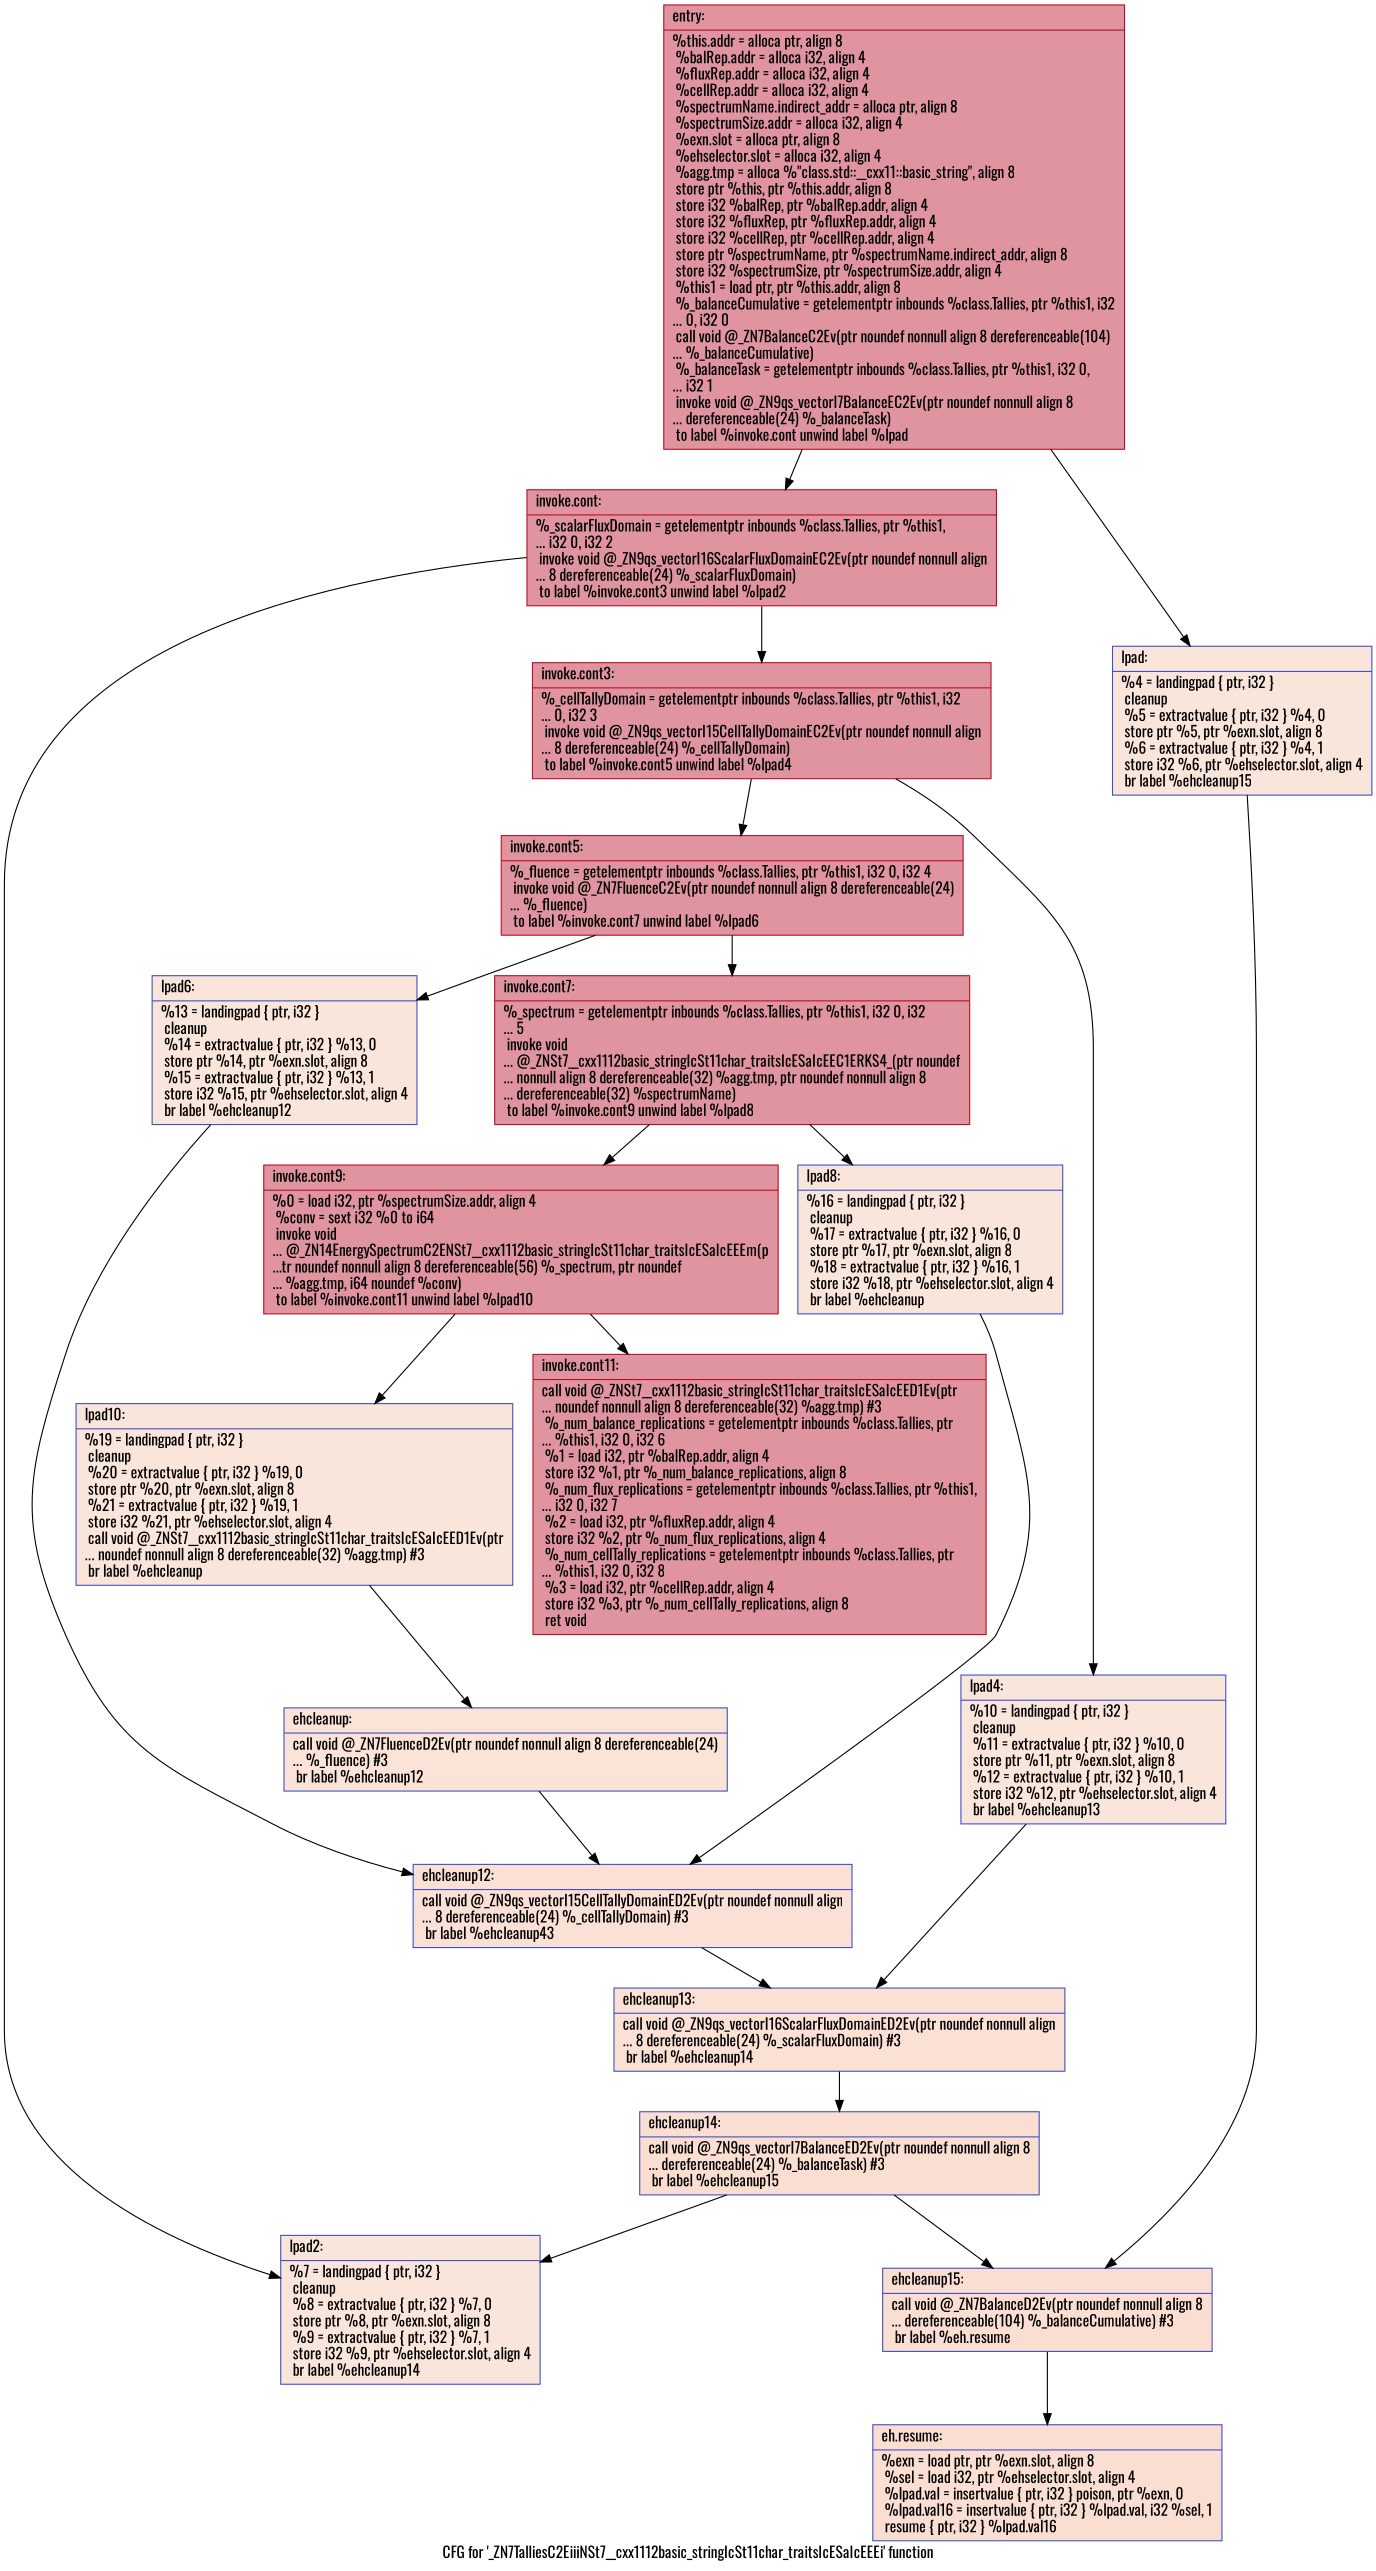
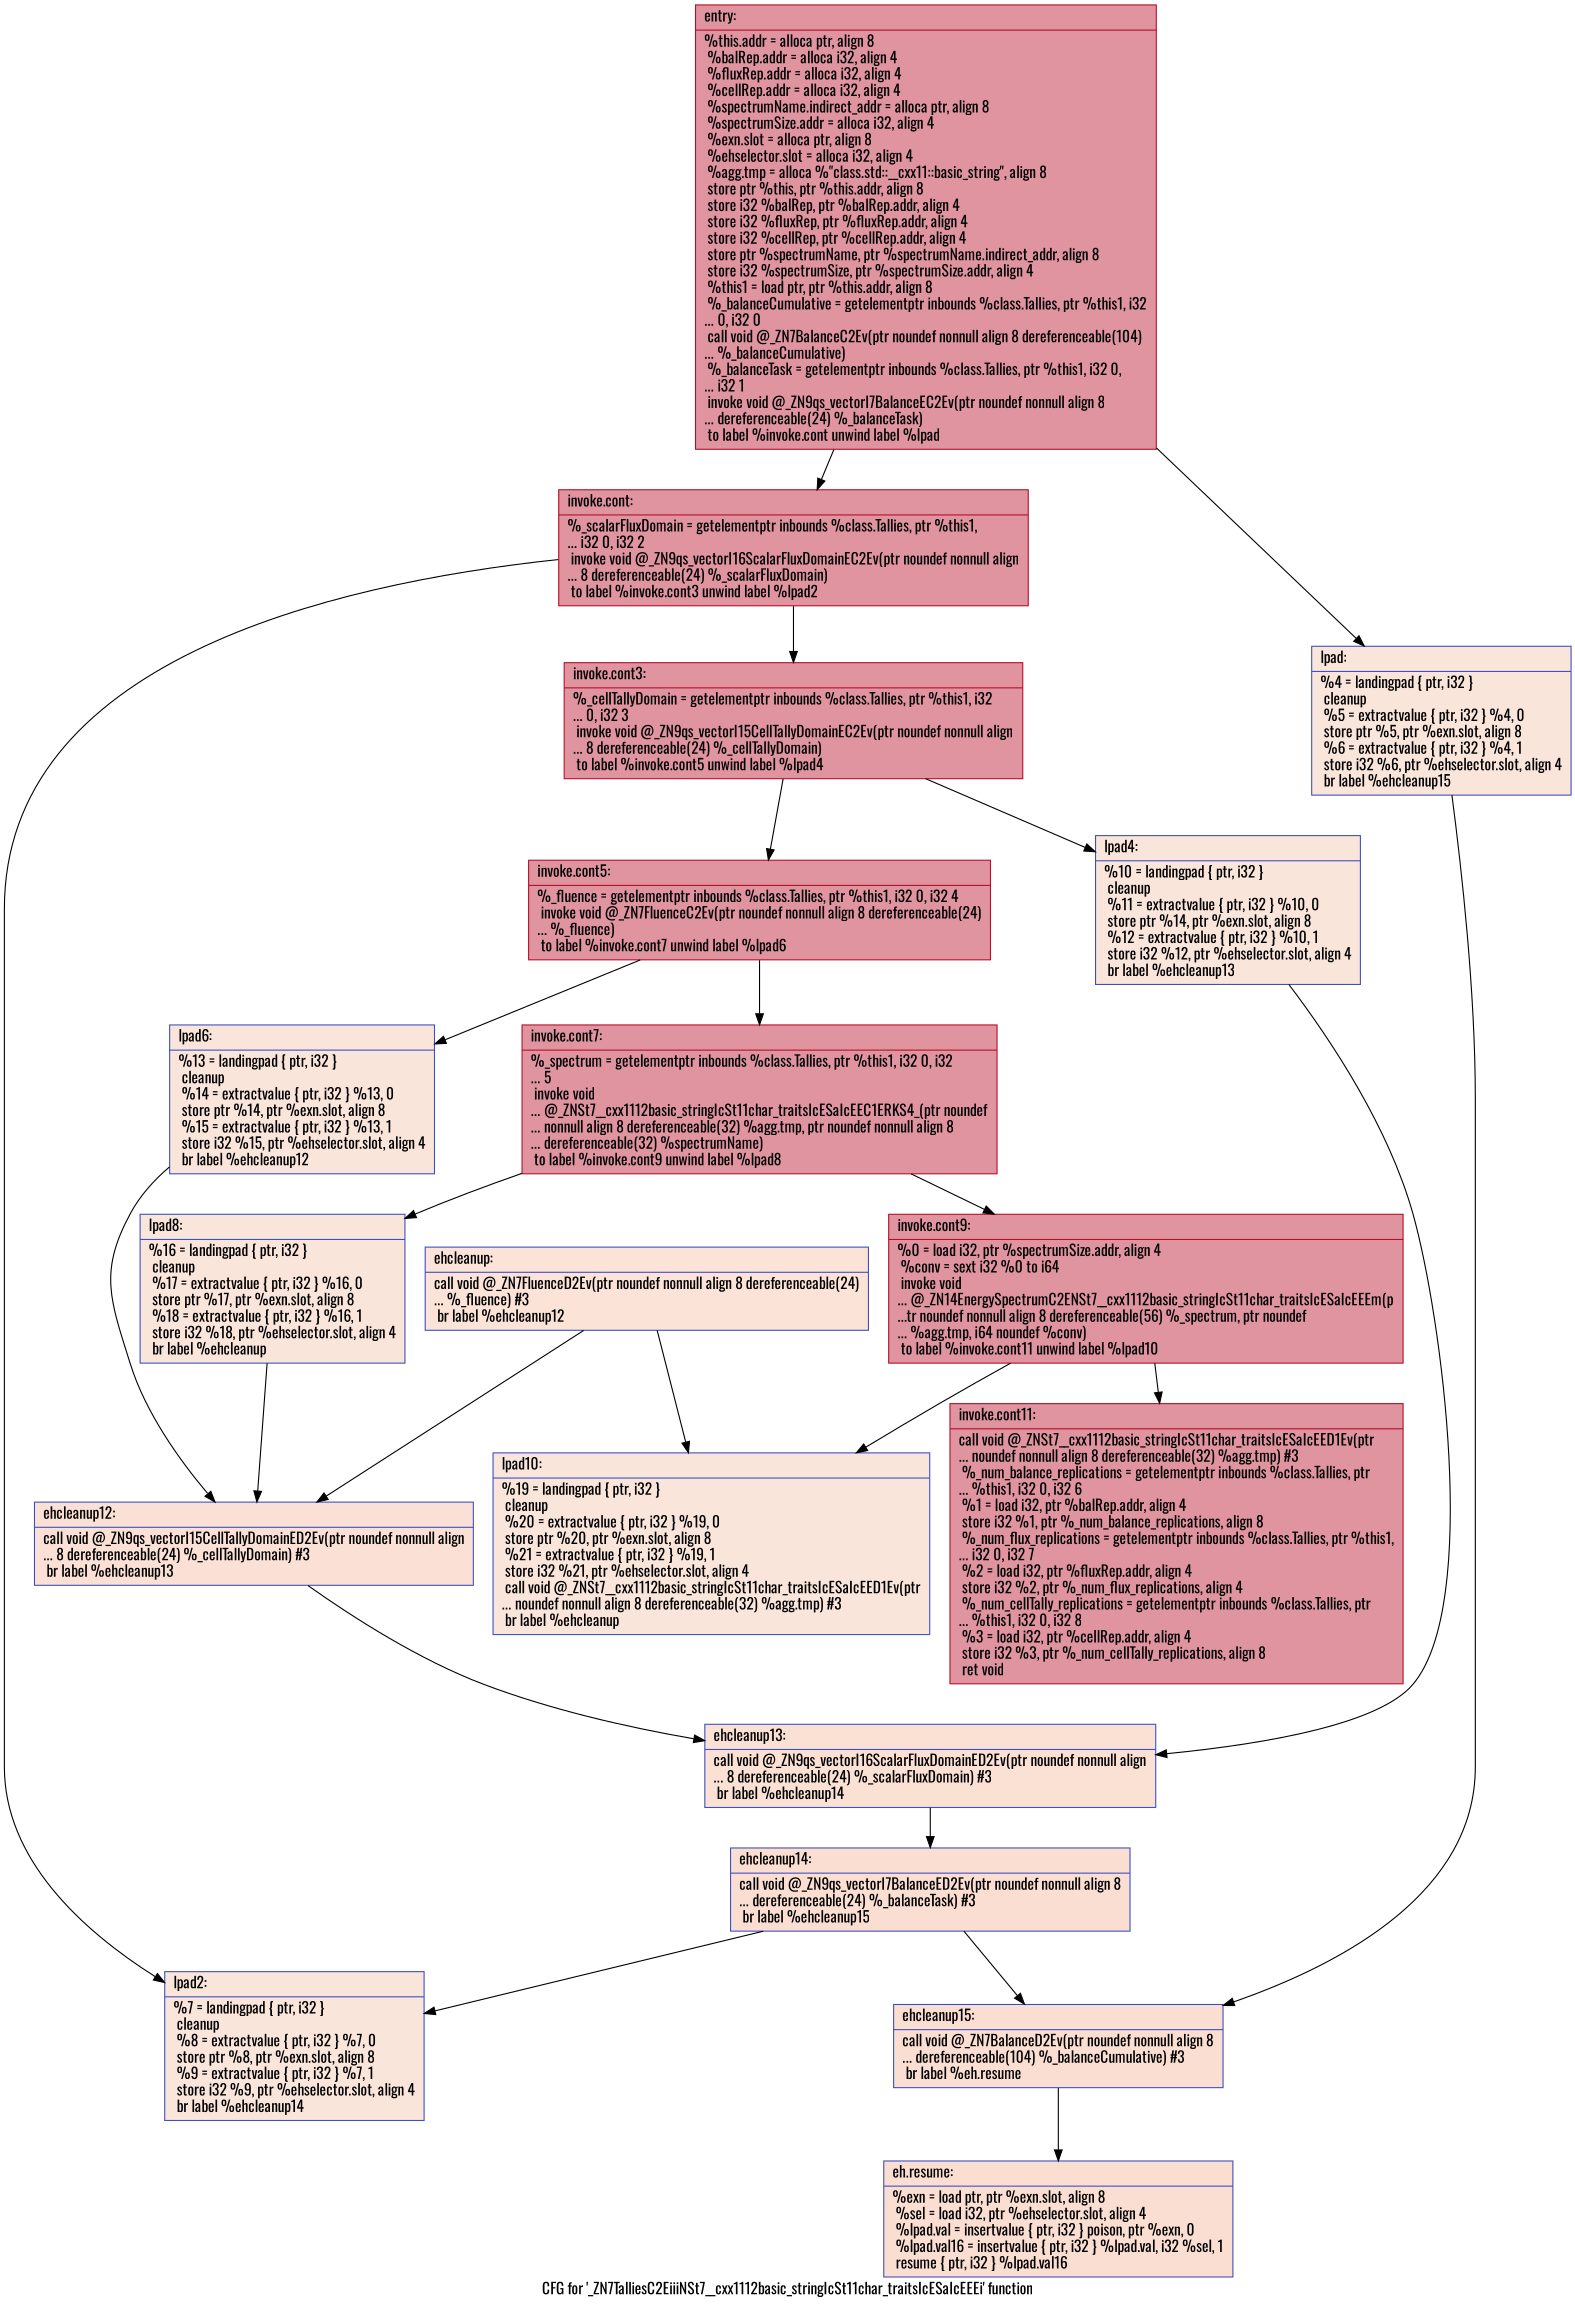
edge "lpad10:" -> "ehcleanup:": reversed
node "lpad4:": text "store ptr %11, ptr %exn.slot, align 8" -> "store ptr %14, ptr %exn.slot, align 8"
node "ehcleanup12:": text "br label %ehcleanup43" -> "br label %ehcleanup13"
